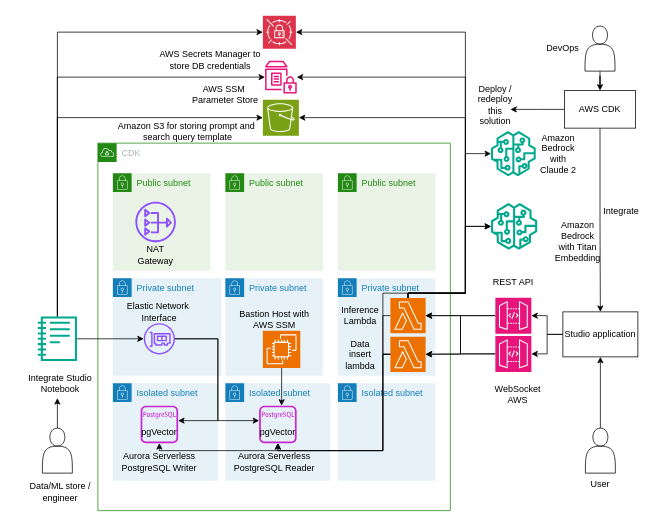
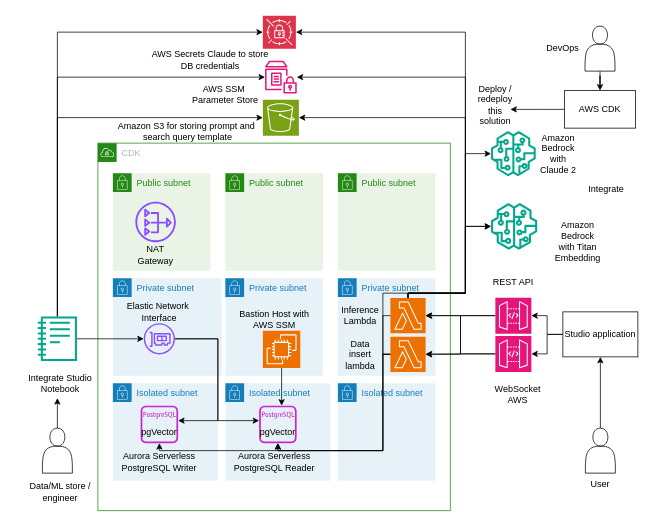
node "AWS Secrets Manager to store DB credentials": label "AWS Secrets Manager to store DB credentials" -> "AWS Secrets Claude to store DB credentials"
node "Integrate": moved (621, 211) -> (606, 189)
edge "AWS CDK" -> "Studio application": removed
